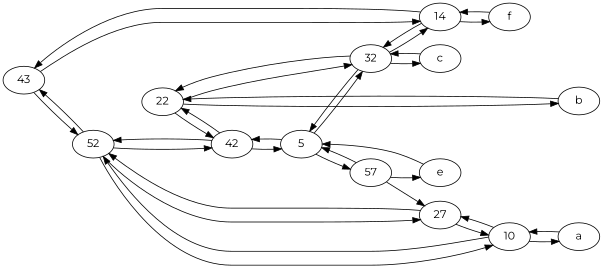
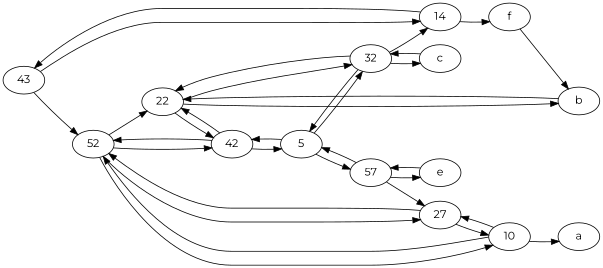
edge "f" -> "14": now "f" -> "b"
edge "14" -> "32": removed
edge "52" -> "43": now "52" -> "22"
edge "e" -> "5": now "e" -> "57"
edge "a" -> "10": removed
